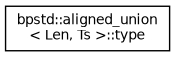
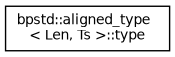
node "bpstd::aligned_union < Len, Ts >::type": label "bpstd::aligned_union < Len, Ts >::type" -> "bpstd::aligned_type < Len, Ts >::type"
